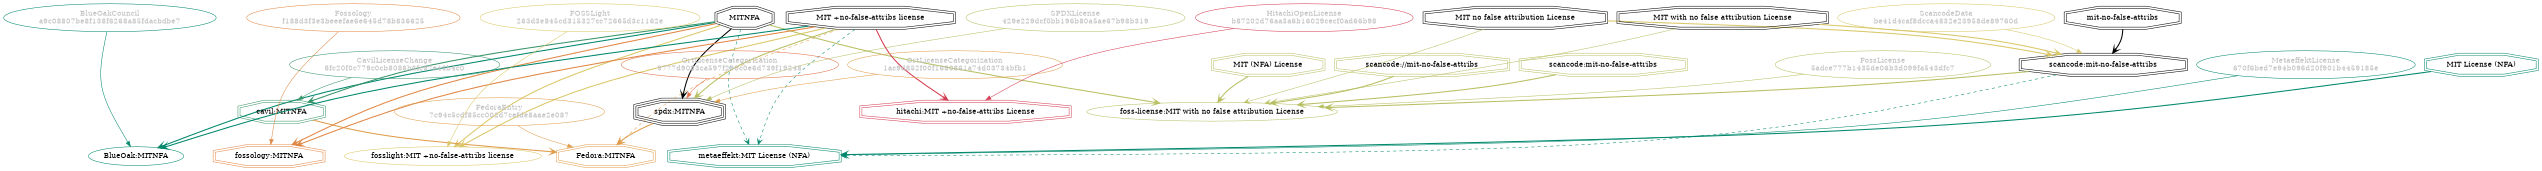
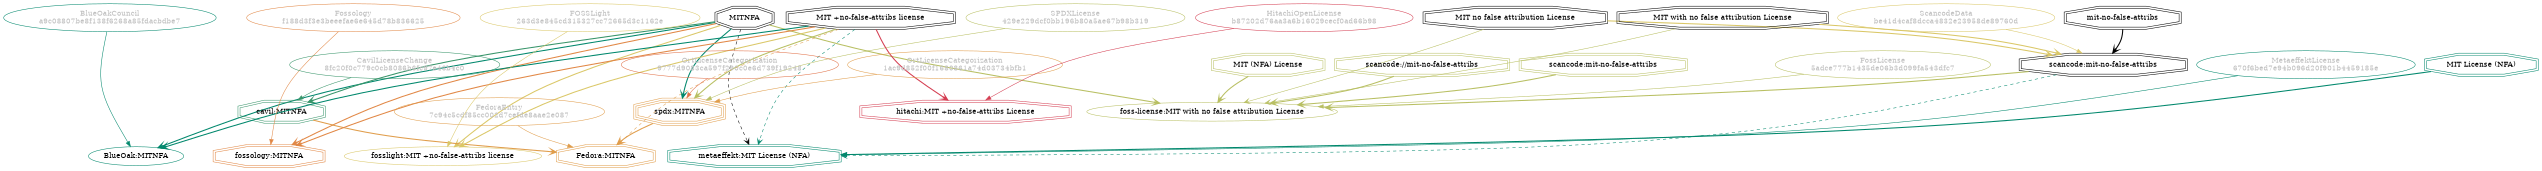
edge "MITNFA" -> "spdx:MITNFA": color black -> #00876c
edge "MITNFA" -> "metaeffekt:MIT License (NFA)": color #00876c -> black
node "spdx:MITNFA": color black -> #e09d4b
edge "MIT License (NFA)" -> "metaeffekt:MIT License (NFA)": arrowhead vee -> normal
